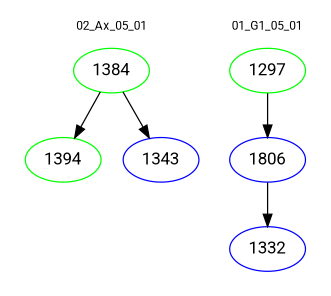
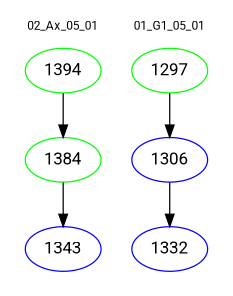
edge "1384" -> "1394": reversed
node "1806": label "1806" -> "1306"
